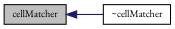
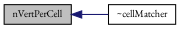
node "cellMatcher": label "cellMatcher" -> "nVertPerCell"
